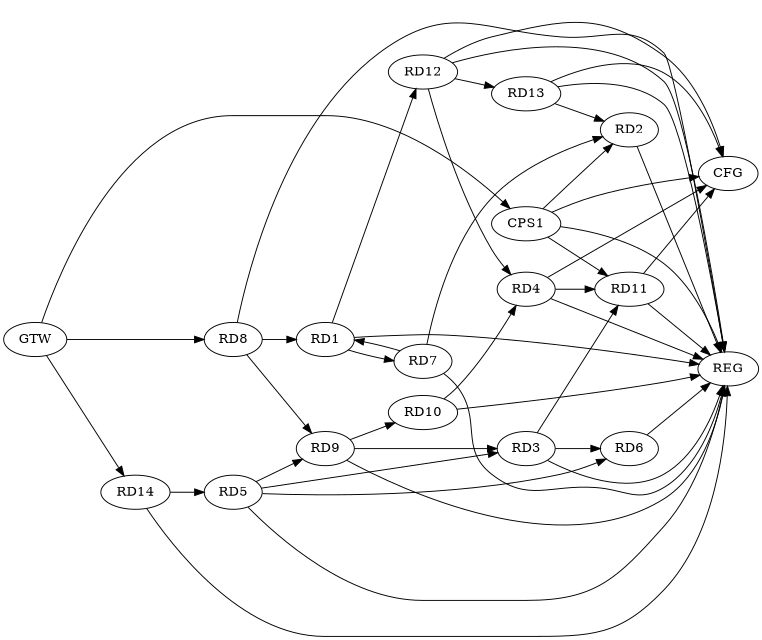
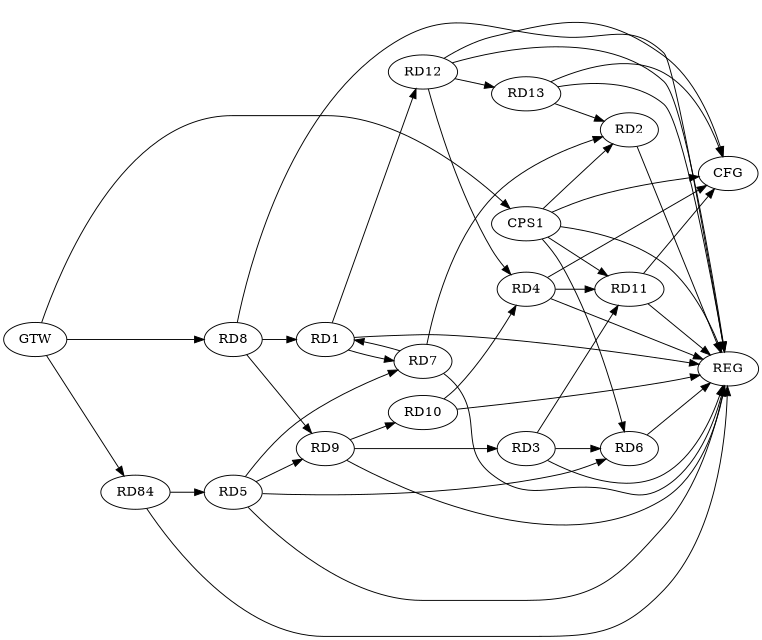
edge "CPS1" -> "RD6": added
edge "RD5" -> "RD3": now "RD5" -> "RD7"
node "RD14": label "RD14" -> "RD84"
